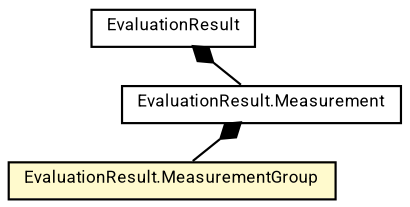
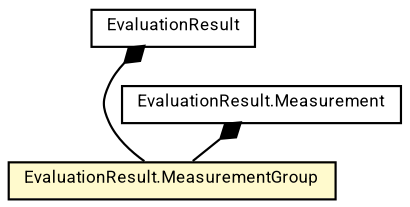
edge "EvaluationResult.Measurement" -> "EvaluationResult": now "EvaluationResult.MeasurementGroup" -> "EvaluationResult"
